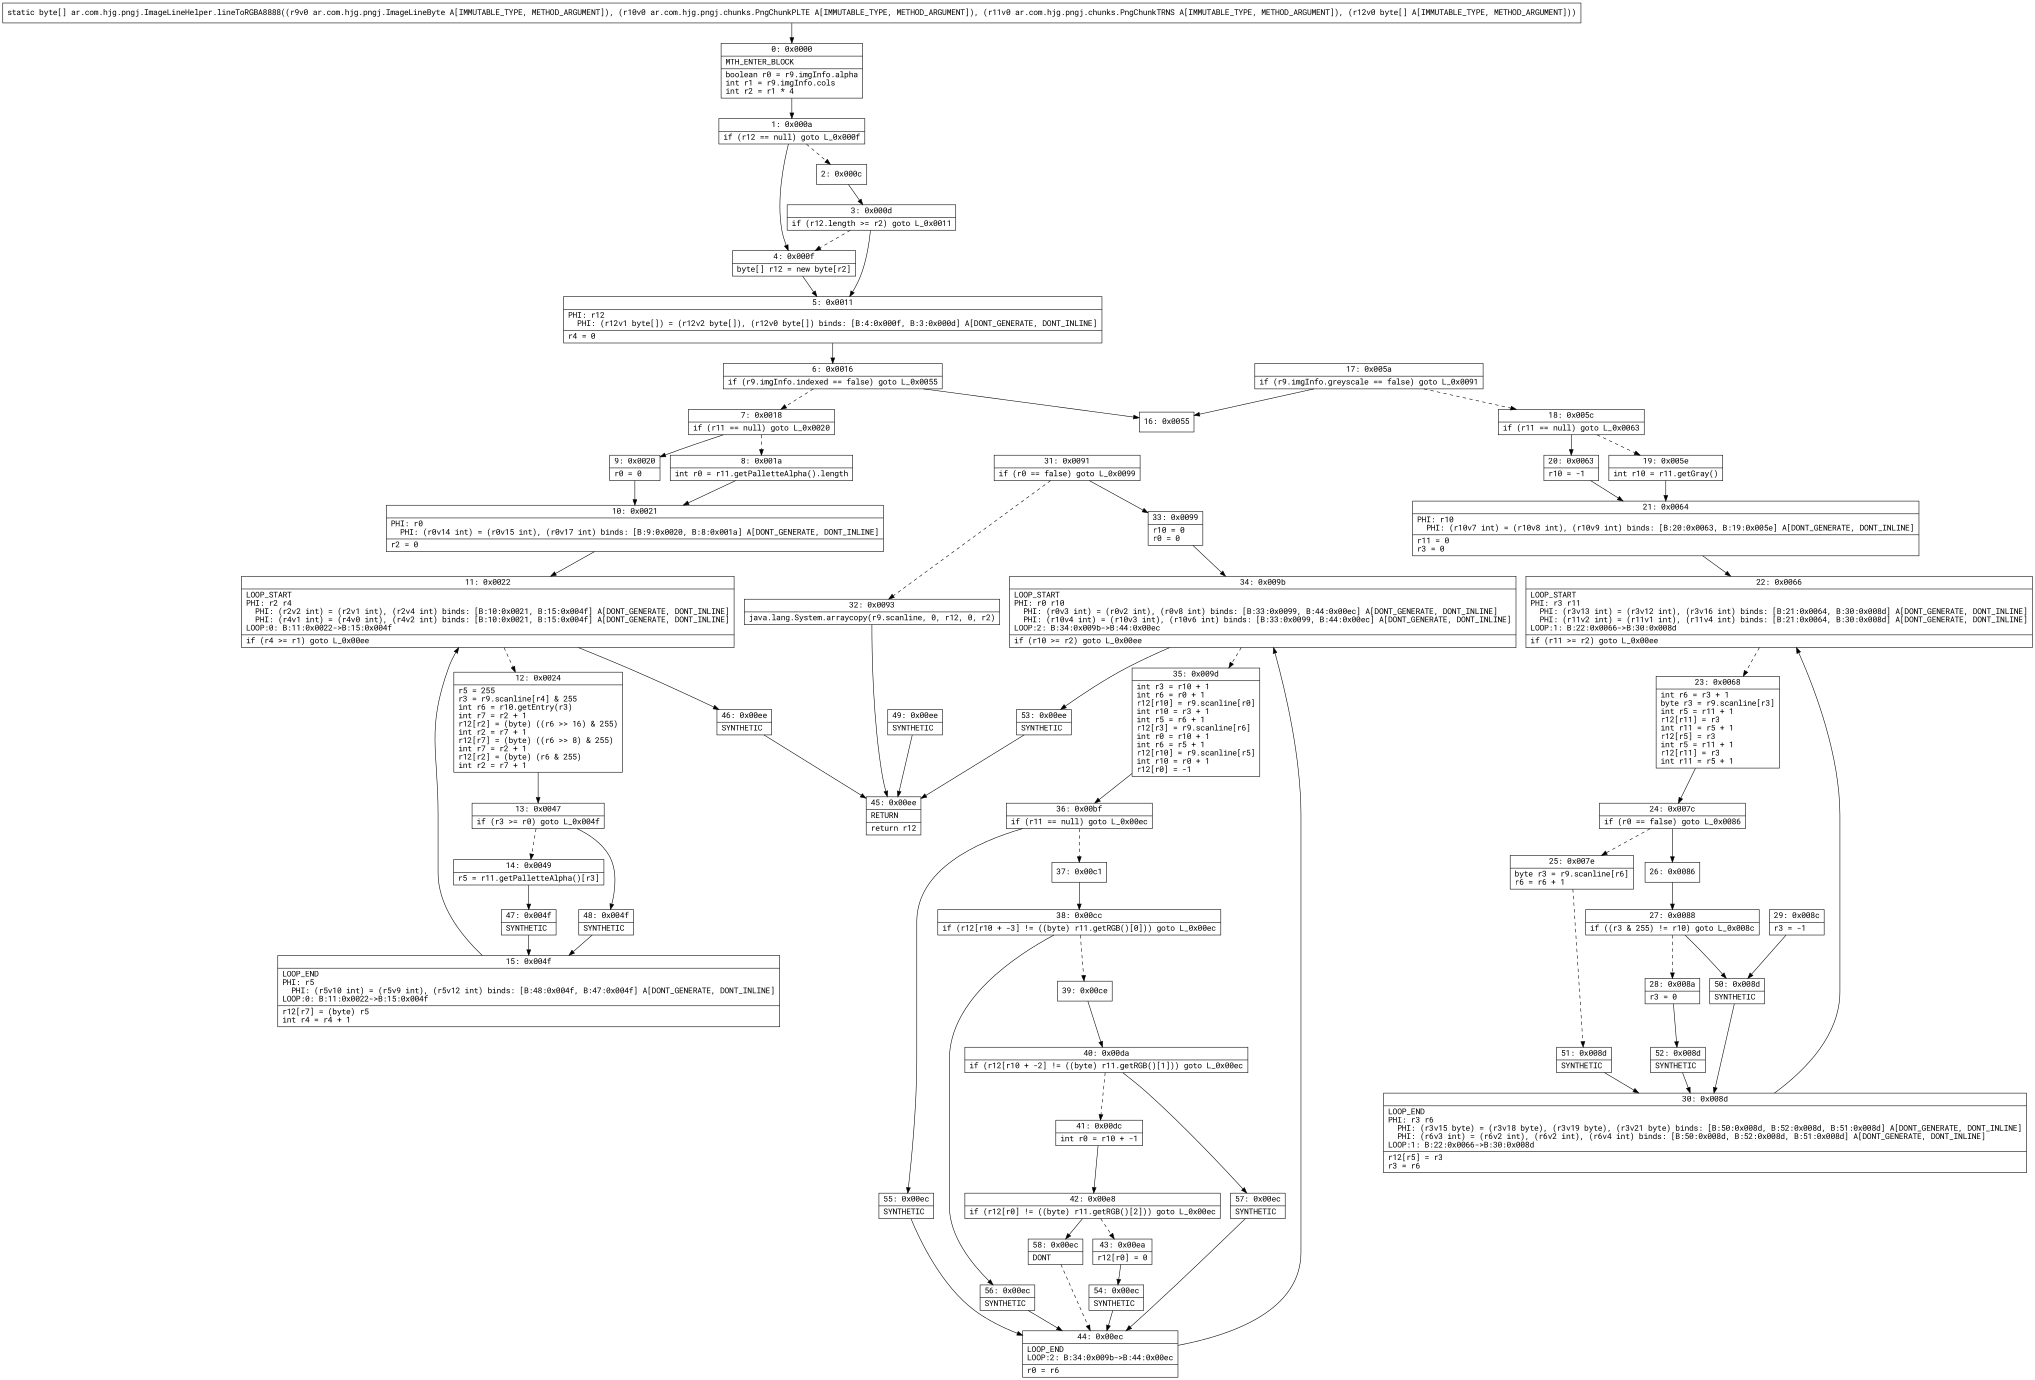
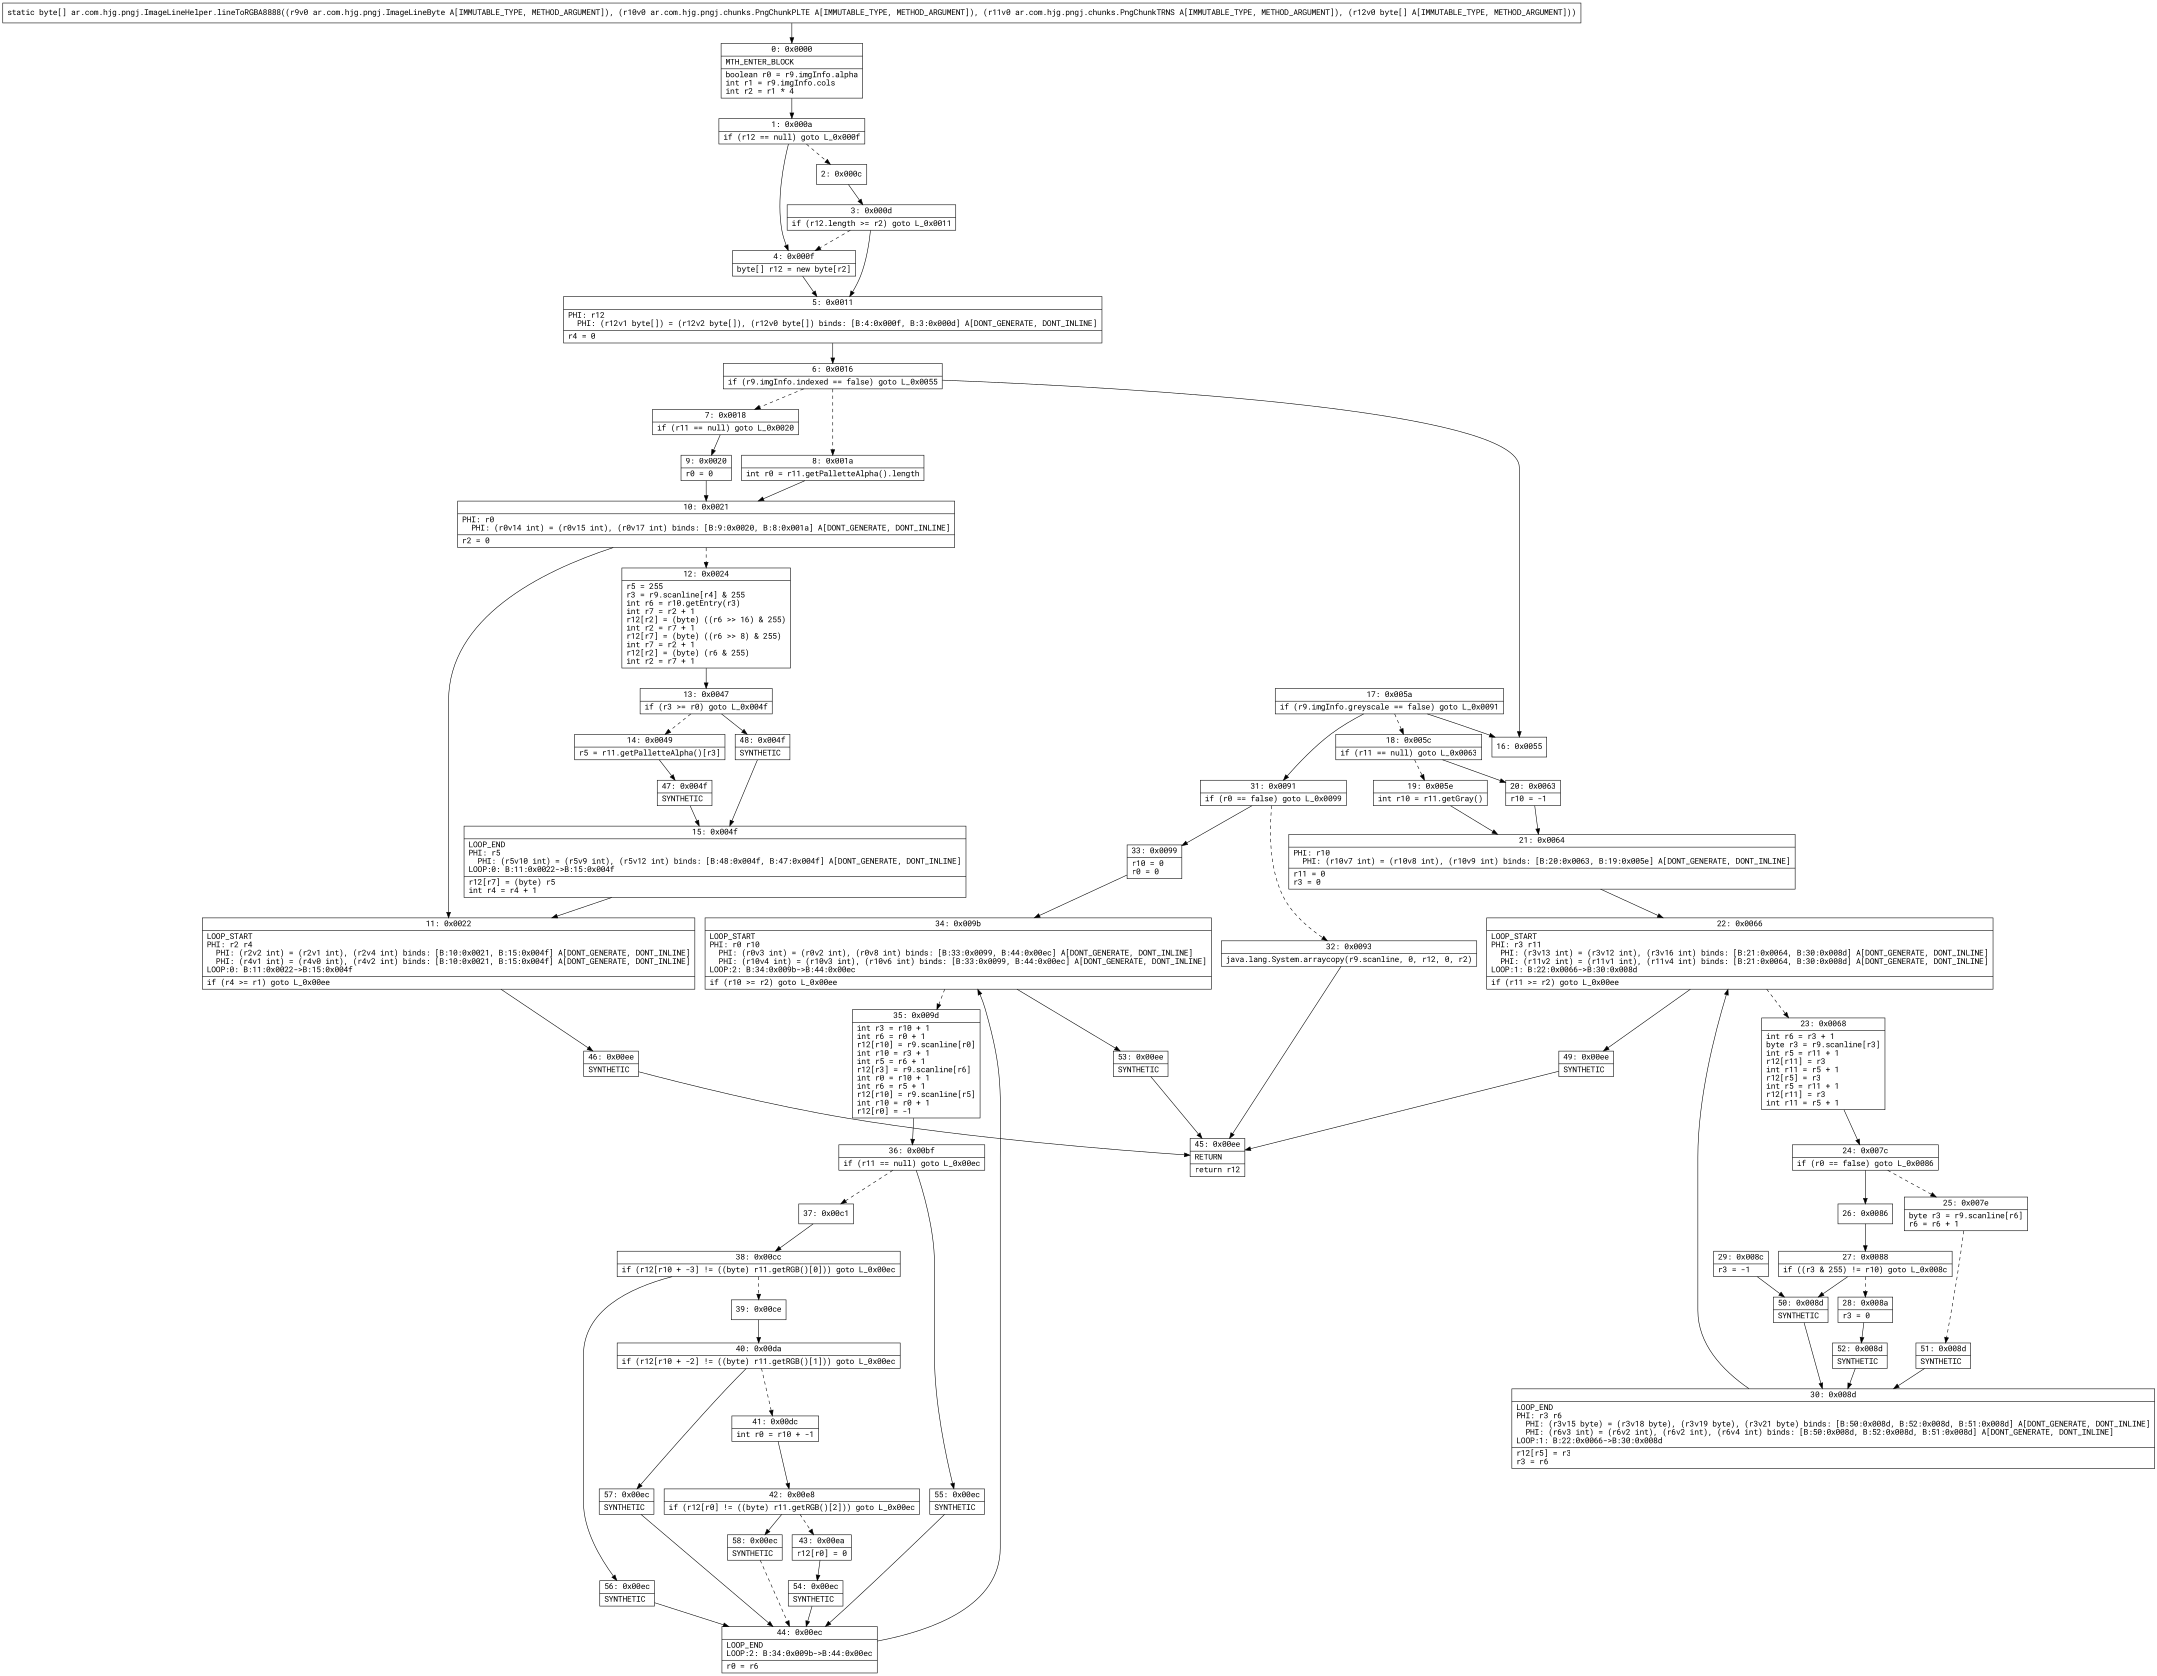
edge "7: 0x0018" -> "8: 0x001a": now "6: 0x0016" -> "8: 0x001a"
edge "11: 0x0022" -> "12: 0x0024": now "10: 0x0021" -> "12: 0x0024"
edge "17: 0x005a" -> "31: 0x0091": added
edge "22: 0x0066" -> "49: 0x00ee": added
node "58: 0x00ec": text "DONT" -> "SYNTHETIC"
